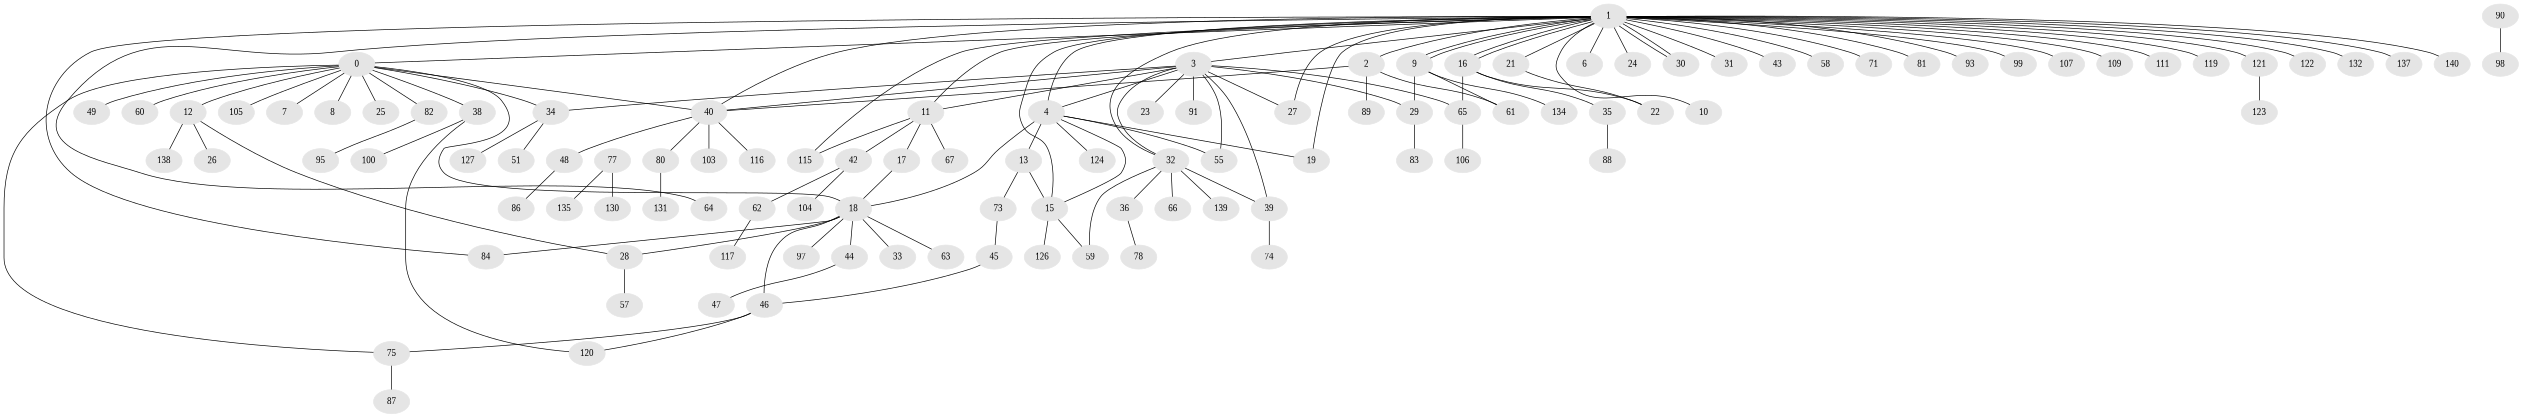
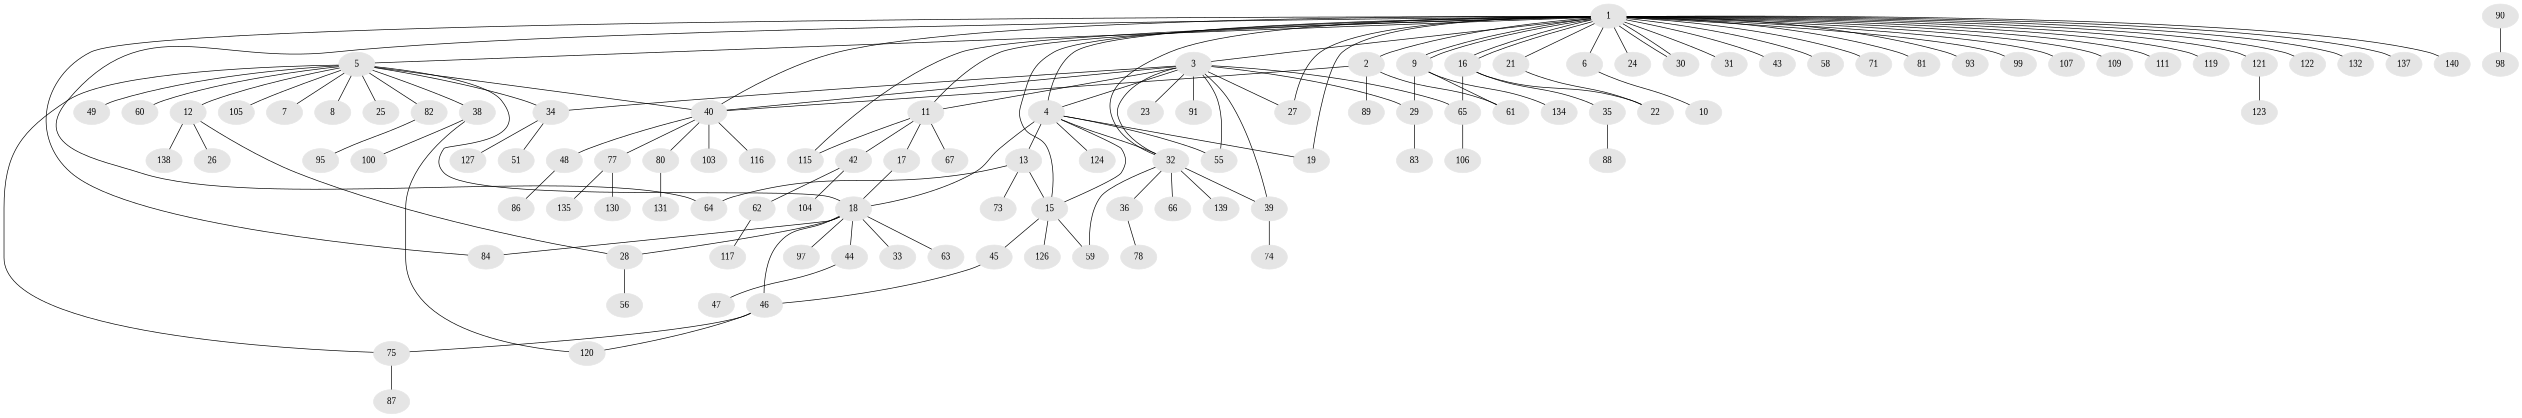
node "0": label "0" -> "5"
edge "1" -- "10": now "6" -- "10"
edge "40" -- "77": added
edge "4" -- "32": added
edge "13" -- "64": added
edge "73" -- "45": now "15" -- "45"
node "57": label "57" -> "56"
